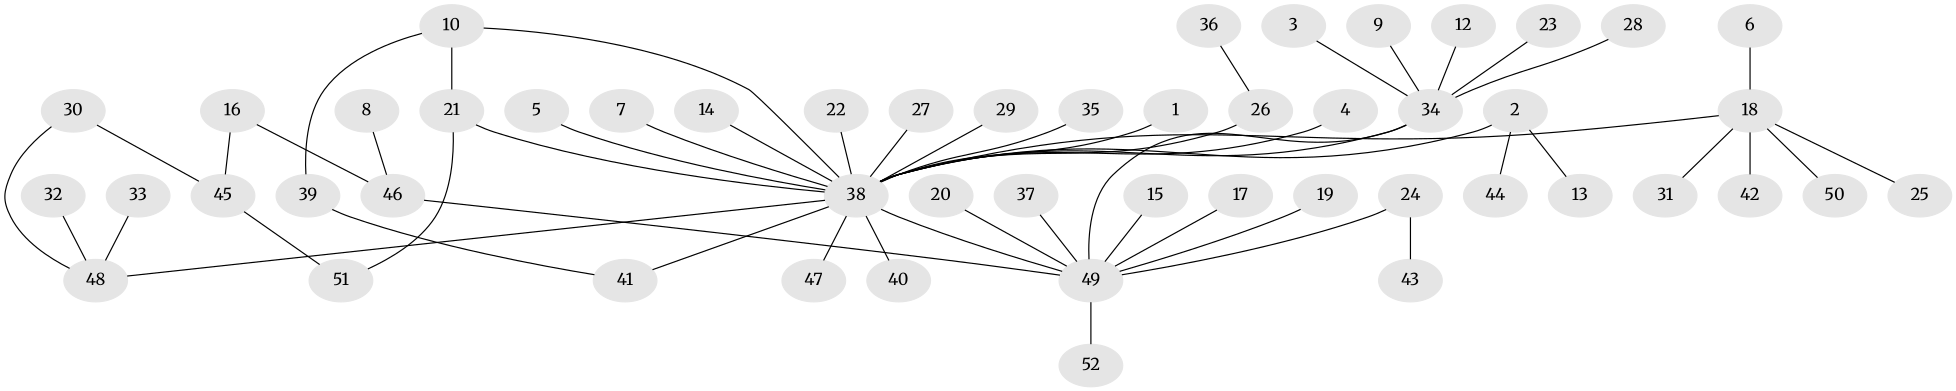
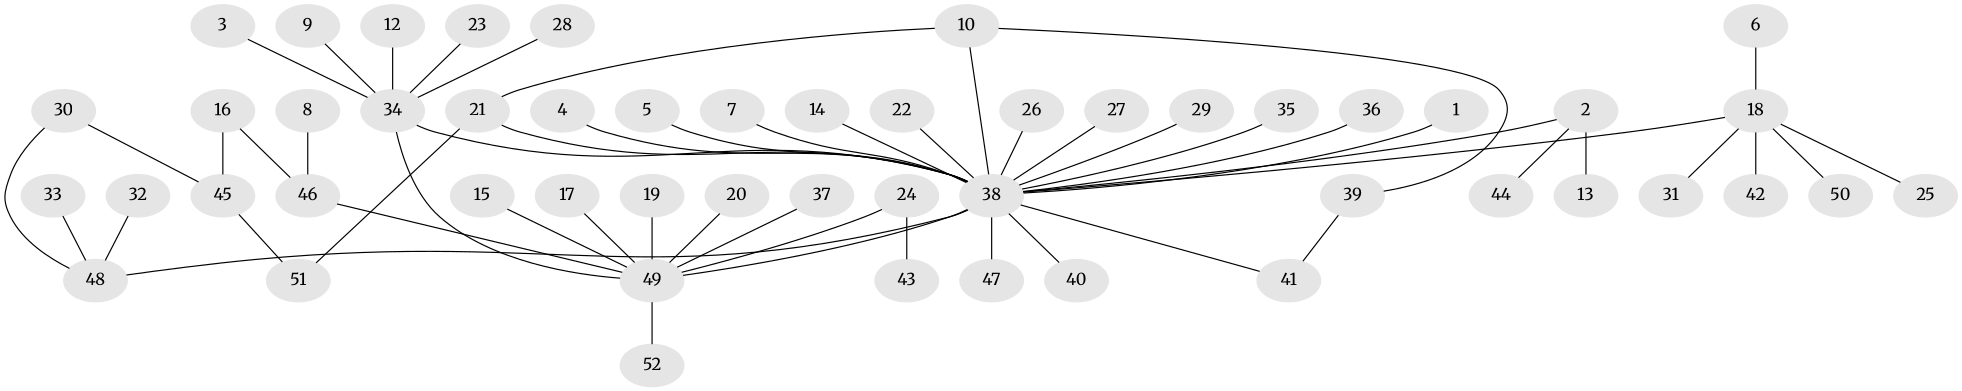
edge "36" -- "26": now "36" -- "38"
